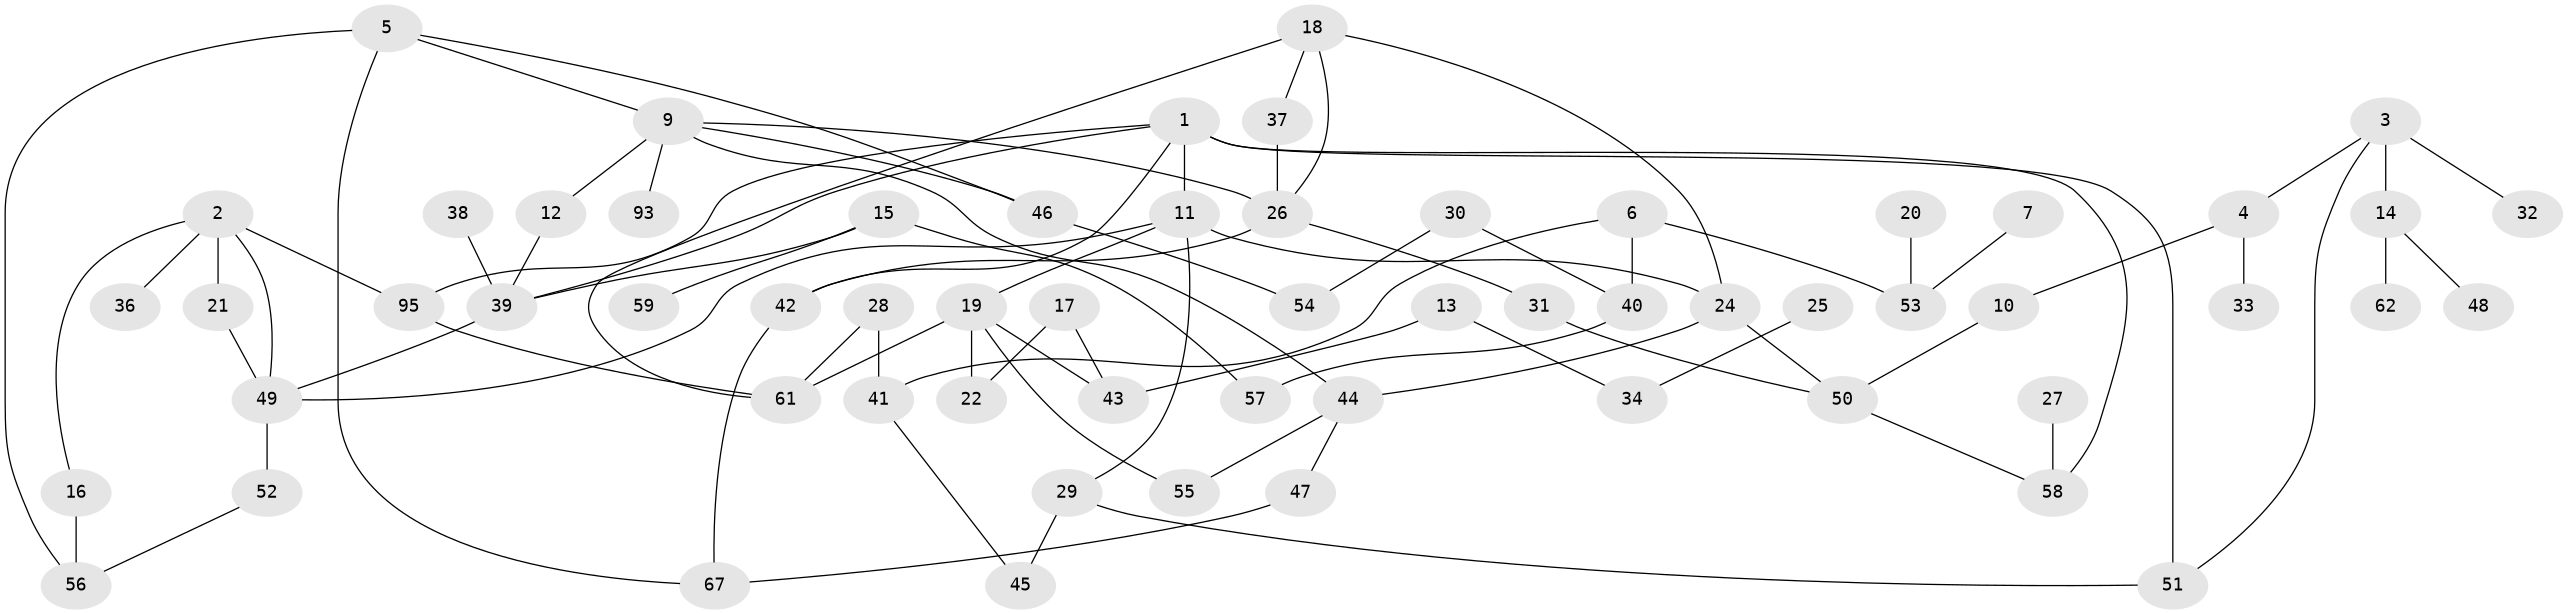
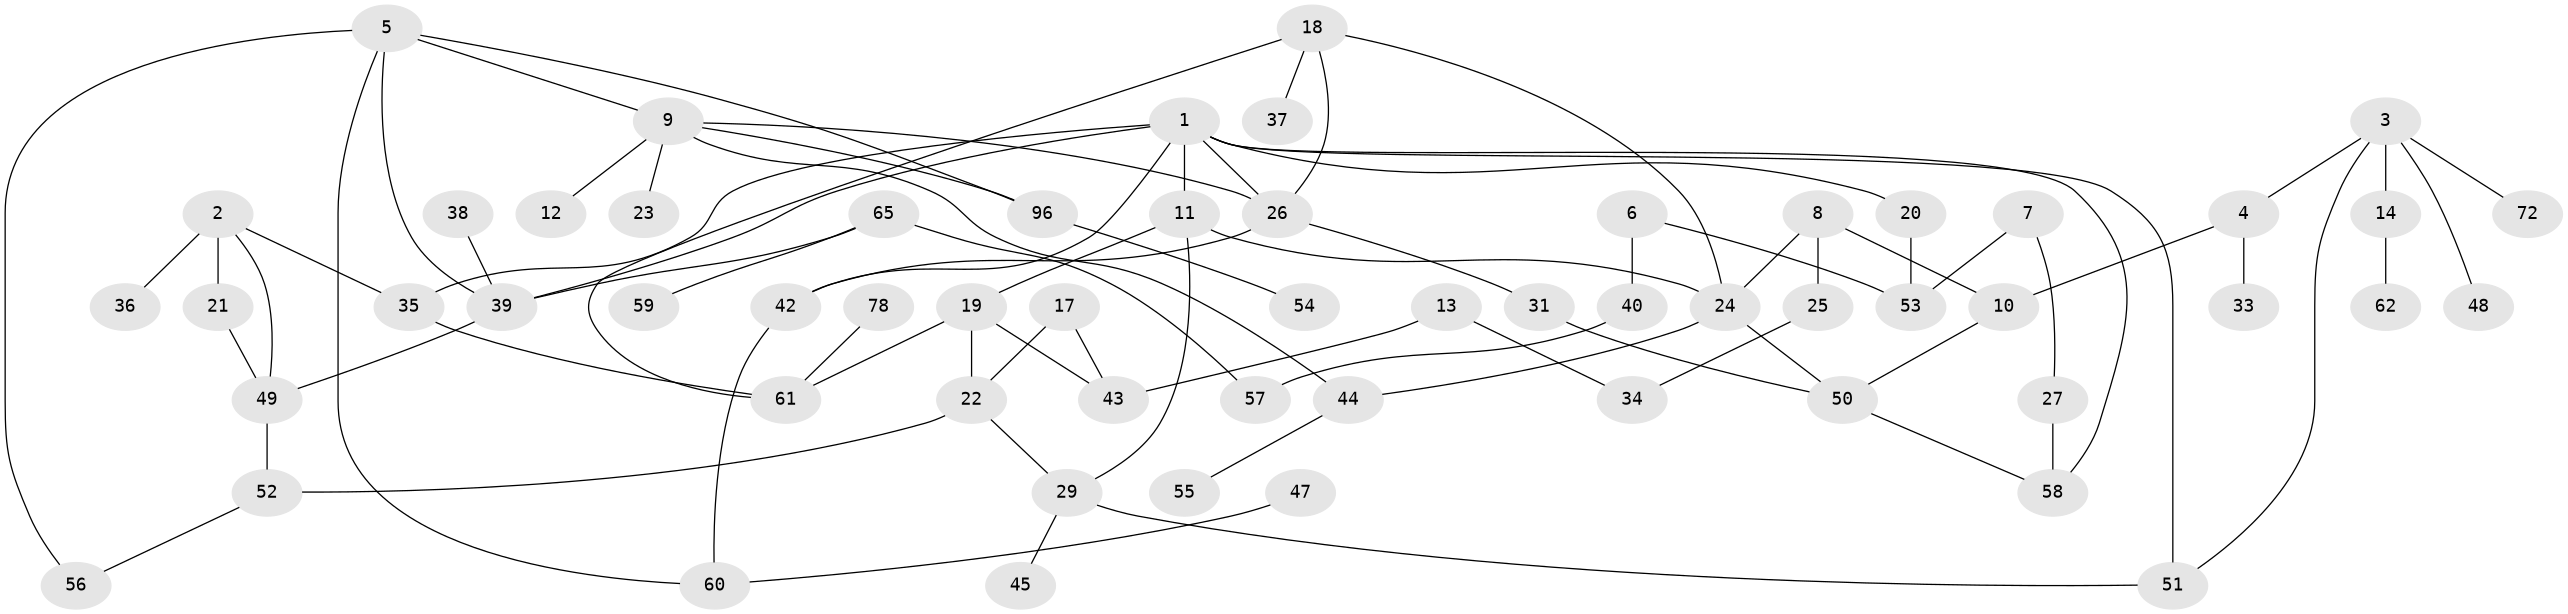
edge "37" -- "26": now "1" -- "26"
edge "1" -- "20": added
node "93": label "93" -> "23"
node "15": label "15" -> "65"
node "46": label "46" -> "96"
node "30": removed
node "8": added
node "32": label "32" -> "72"
edge "12" -- "39": now "5" -- "39"
edge "14" -- "48": now "3" -- "48"
edge "11" -- "49": removed
edge "7" -- "27": added
node "95": label "95" -> "35"
node "28": label "28" -> "78"
node "41": removed
edge "19" -- "55": removed
edge "22" -- "29": added
edge "44" -- "47": removed
edge "22" -- "52": added
node "16": removed
node "67": label "67" -> "60"
